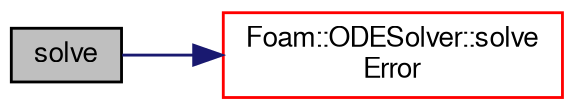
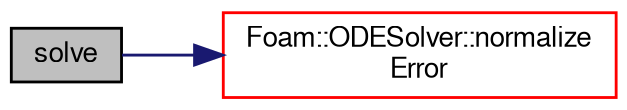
node "Foam::ODESolver::solve Error": label "Foam::ODESolver::solve Error" -> "Foam::ODESolver::normalize Error"
